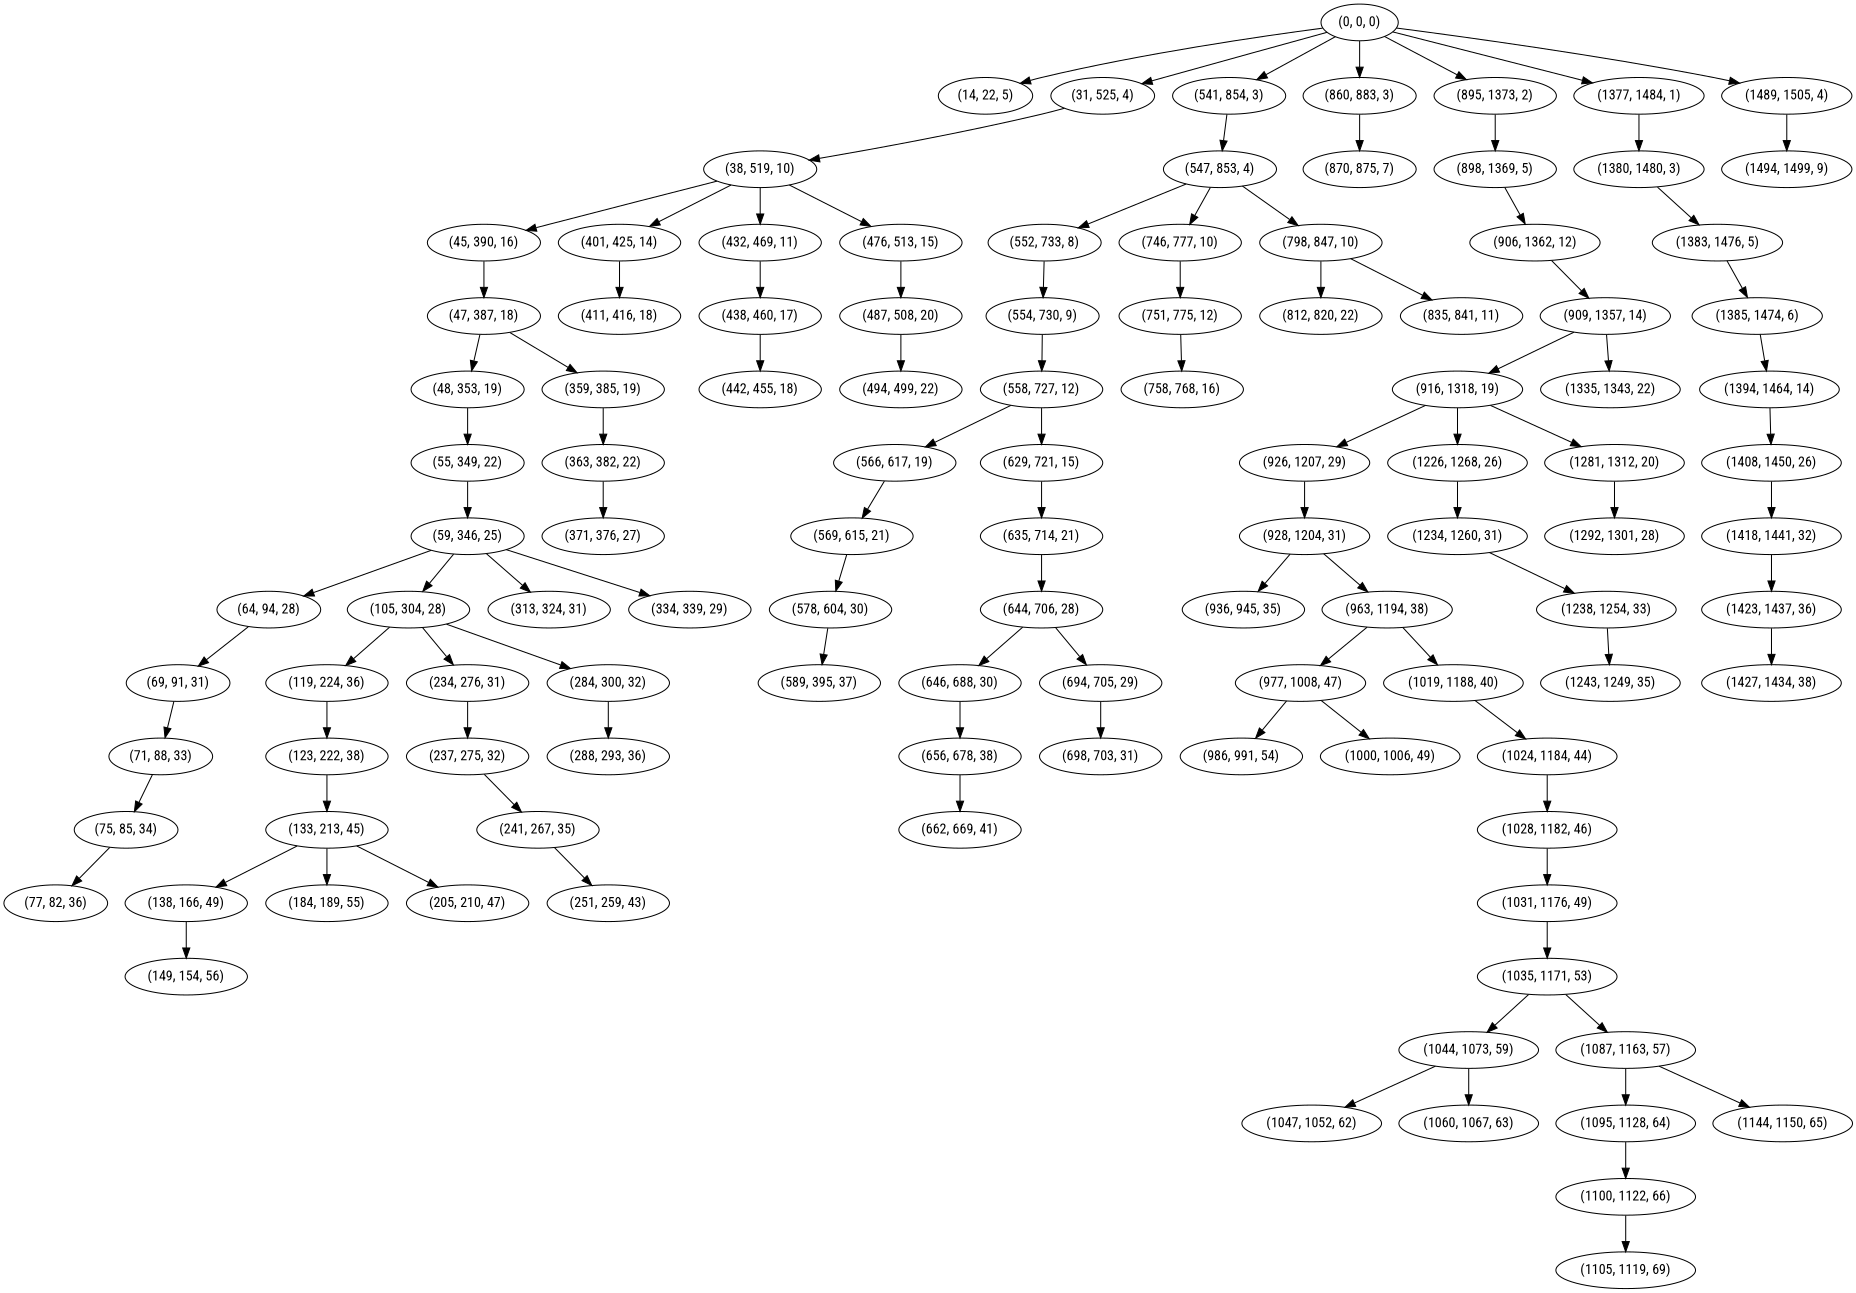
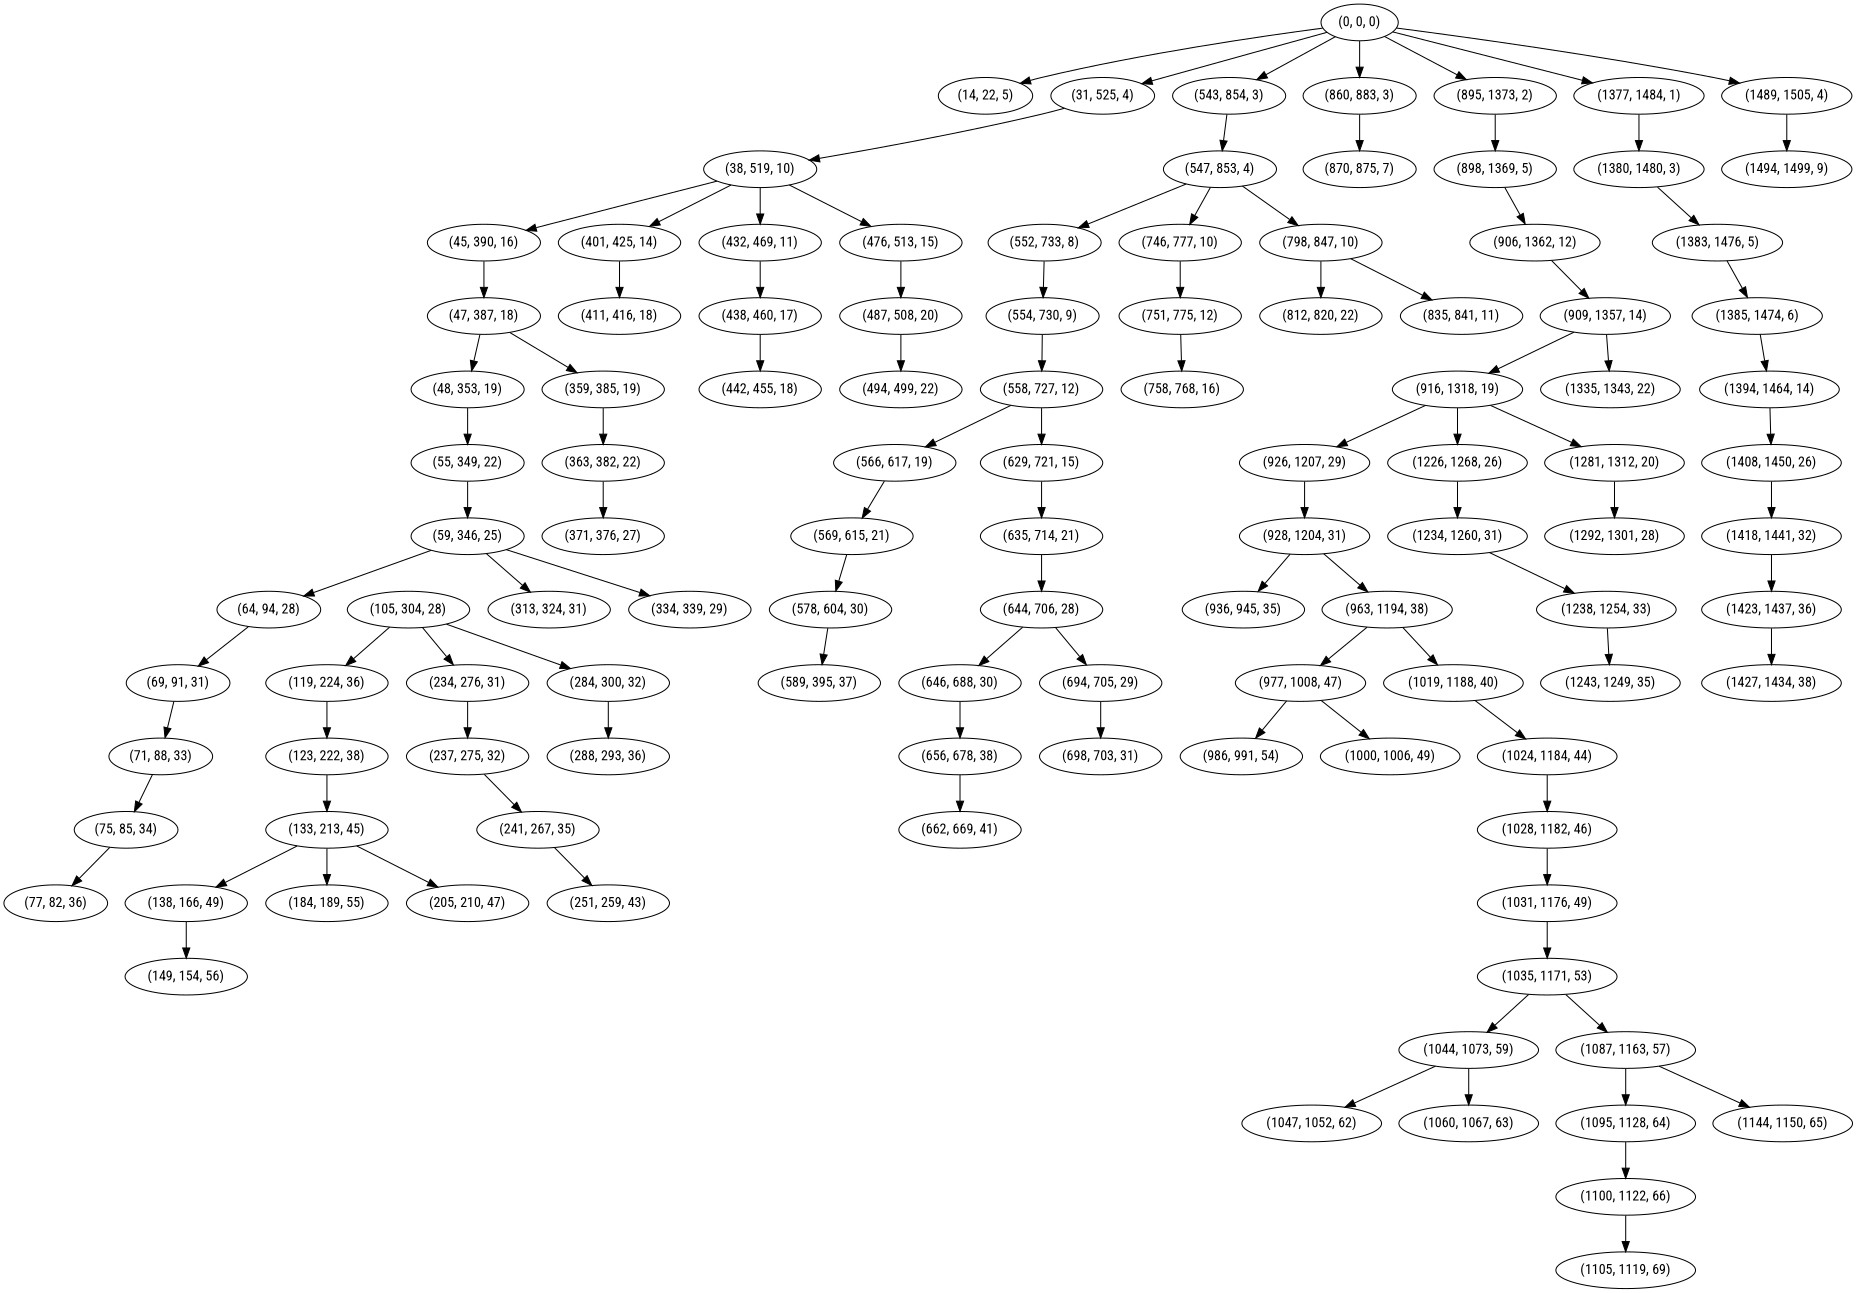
node "(541, 854, 3)": label "(541, 854, 3)" -> "(543, 854, 3)"
edge "(59, 346, 25)" -> "(105, 304, 28)": removed
